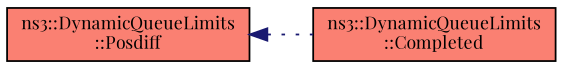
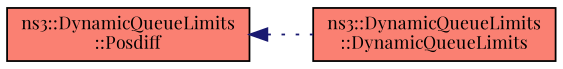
node "ns3::DynamicQueueLimits ::Completed": label "ns3::DynamicQueueLimits ::Completed" -> "ns3::DynamicQueueLimits ::DynamicQueueLimits"
